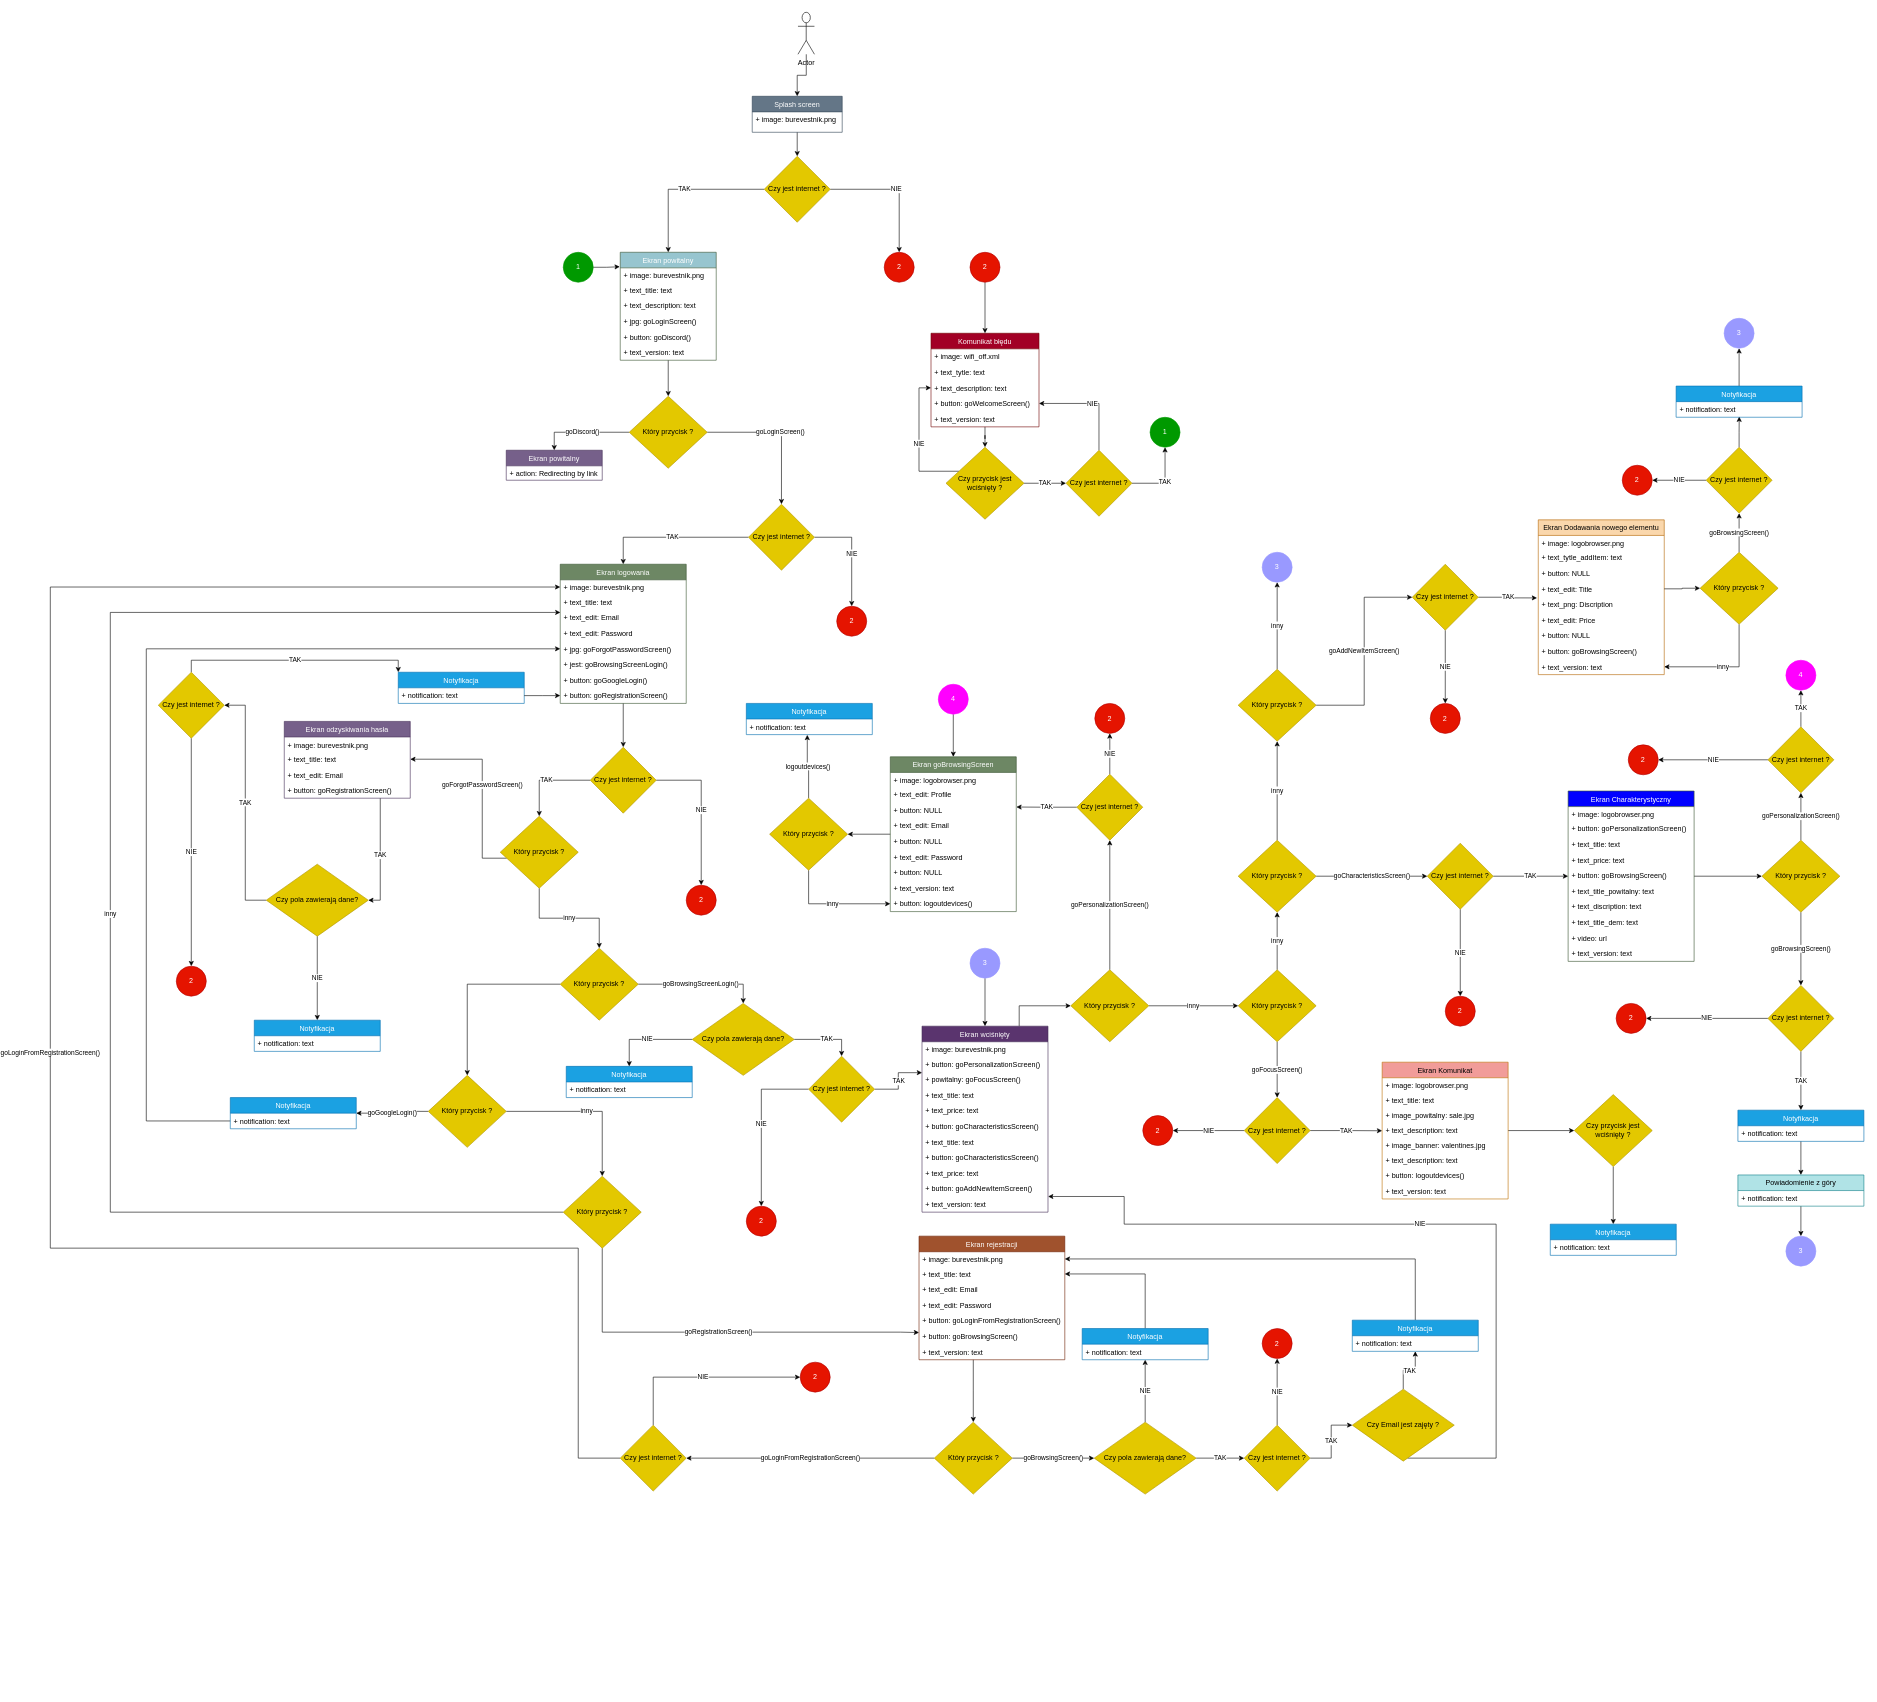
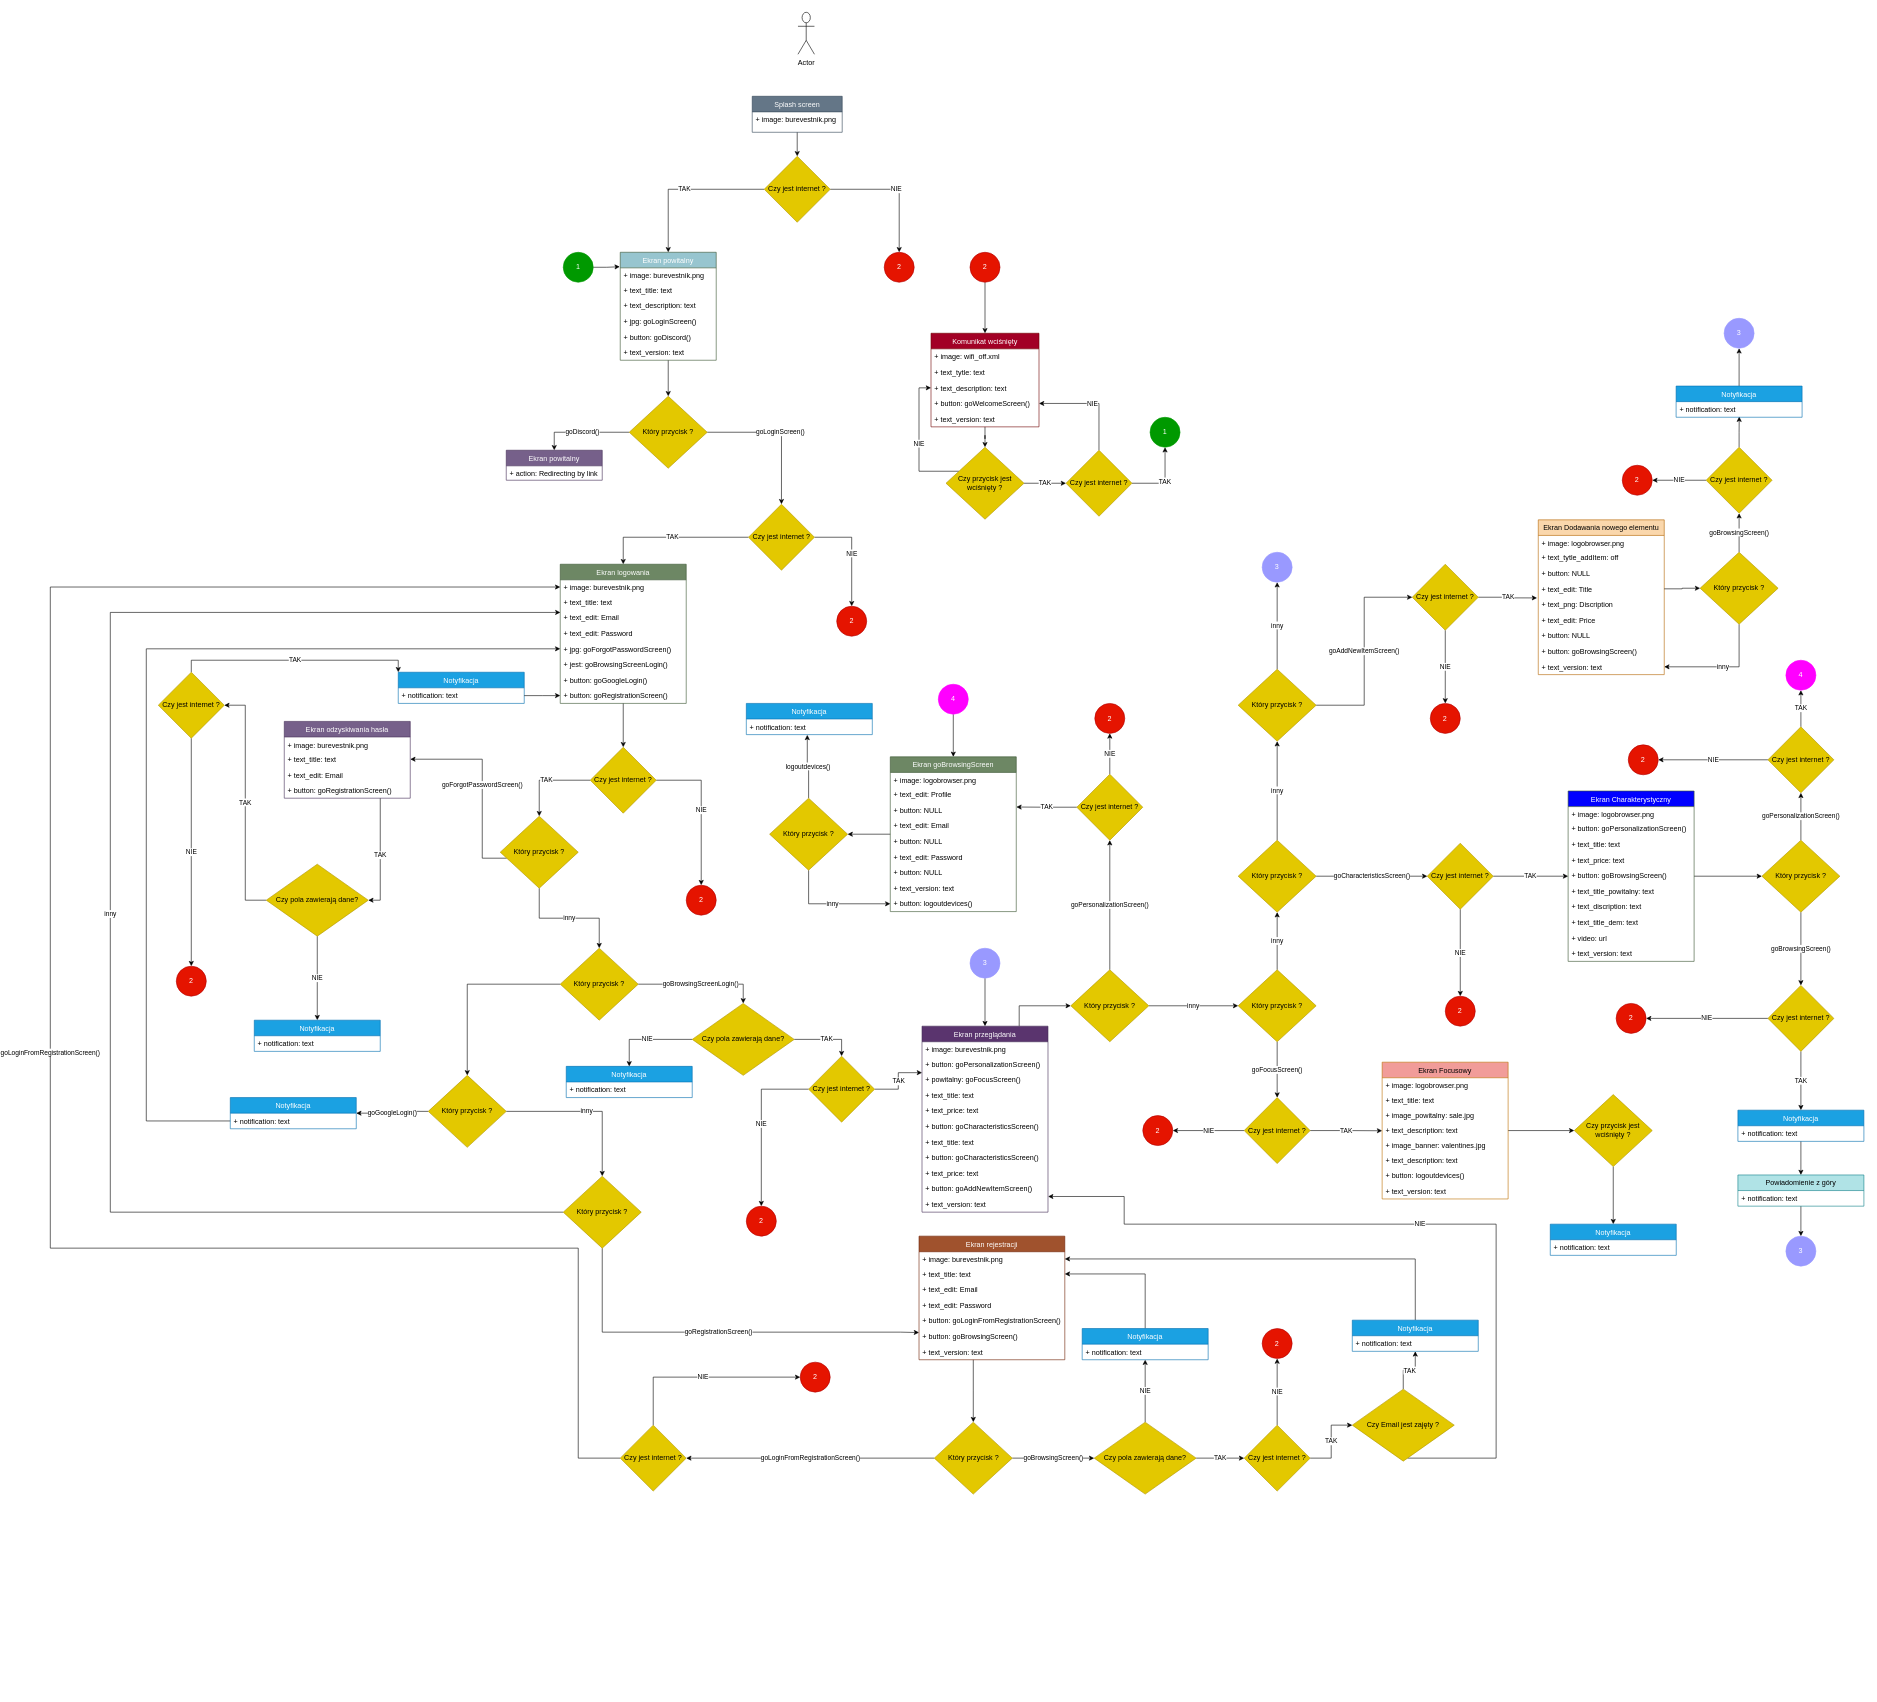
edge "Actor" -> "Splash screen": removed
node "Komunikat błędu": label "Komunikat błędu" -> "Komunikat wciśnięty"
node "+ text_tytle_addItem: text": label "+ text_tytle_addItem: text" -> "+ text_tytle_addItem: off"
node "Ekran wciśnięty": label "Ekran wciśnięty" -> "Ekran przeglądania"
node "Ekran Komunikat": label "Ekran Komunikat" -> "Ekran Focusowy"
